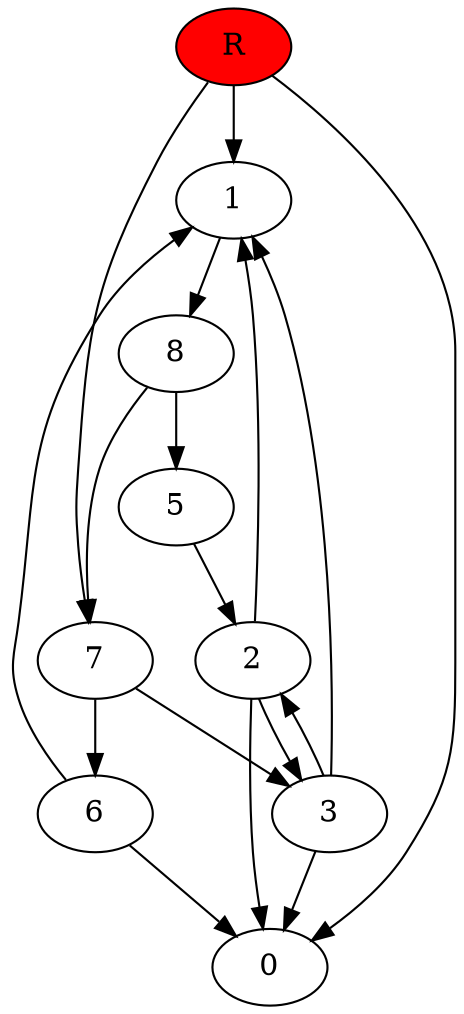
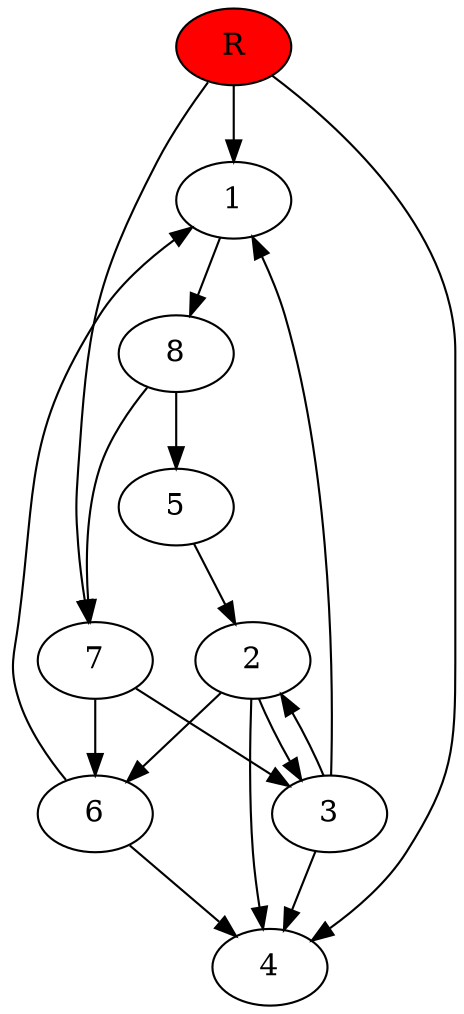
edge "2" -> "1": now "2" -> "6"
node "0": label "0" -> "4"
